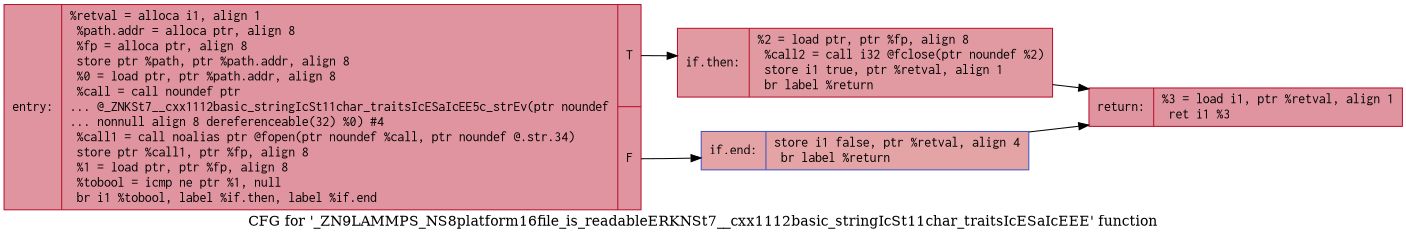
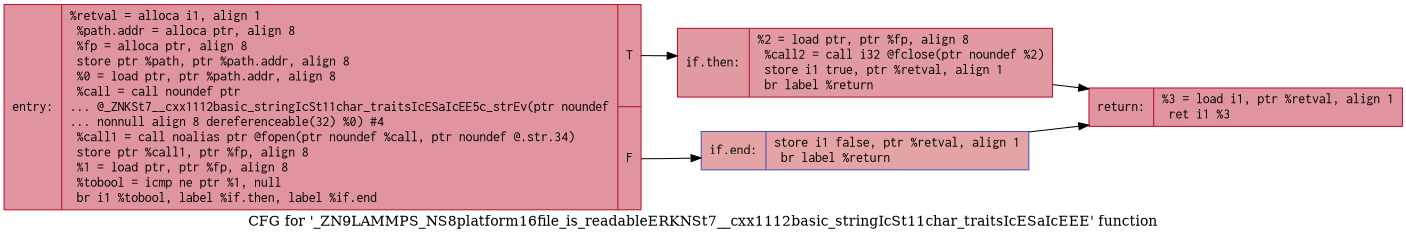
node "if.end:": text "store i1 false, ptr %retval, align 4" -> "store i1 false, ptr %retval, align 1"
